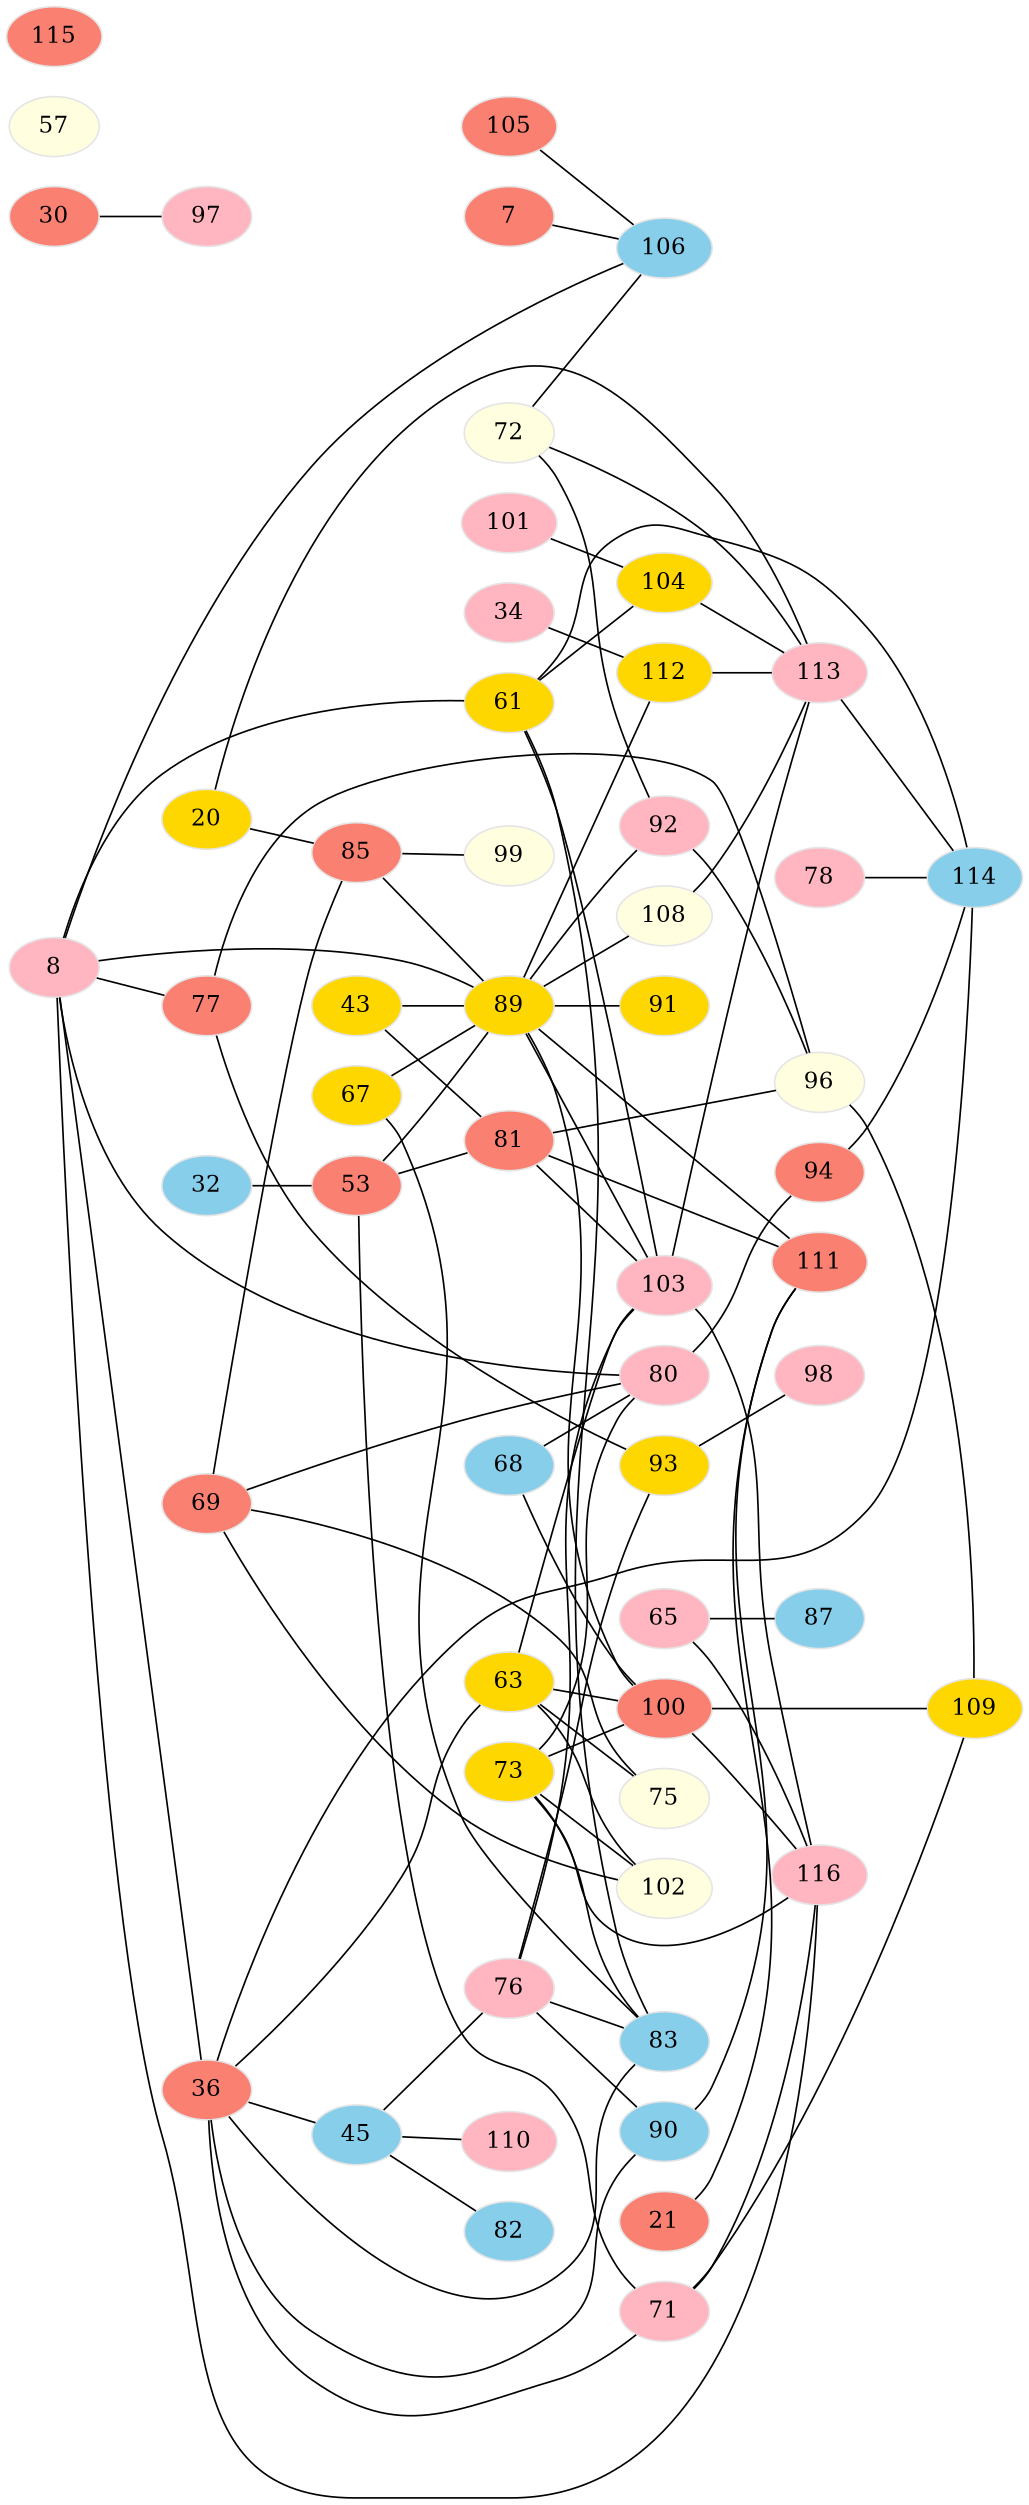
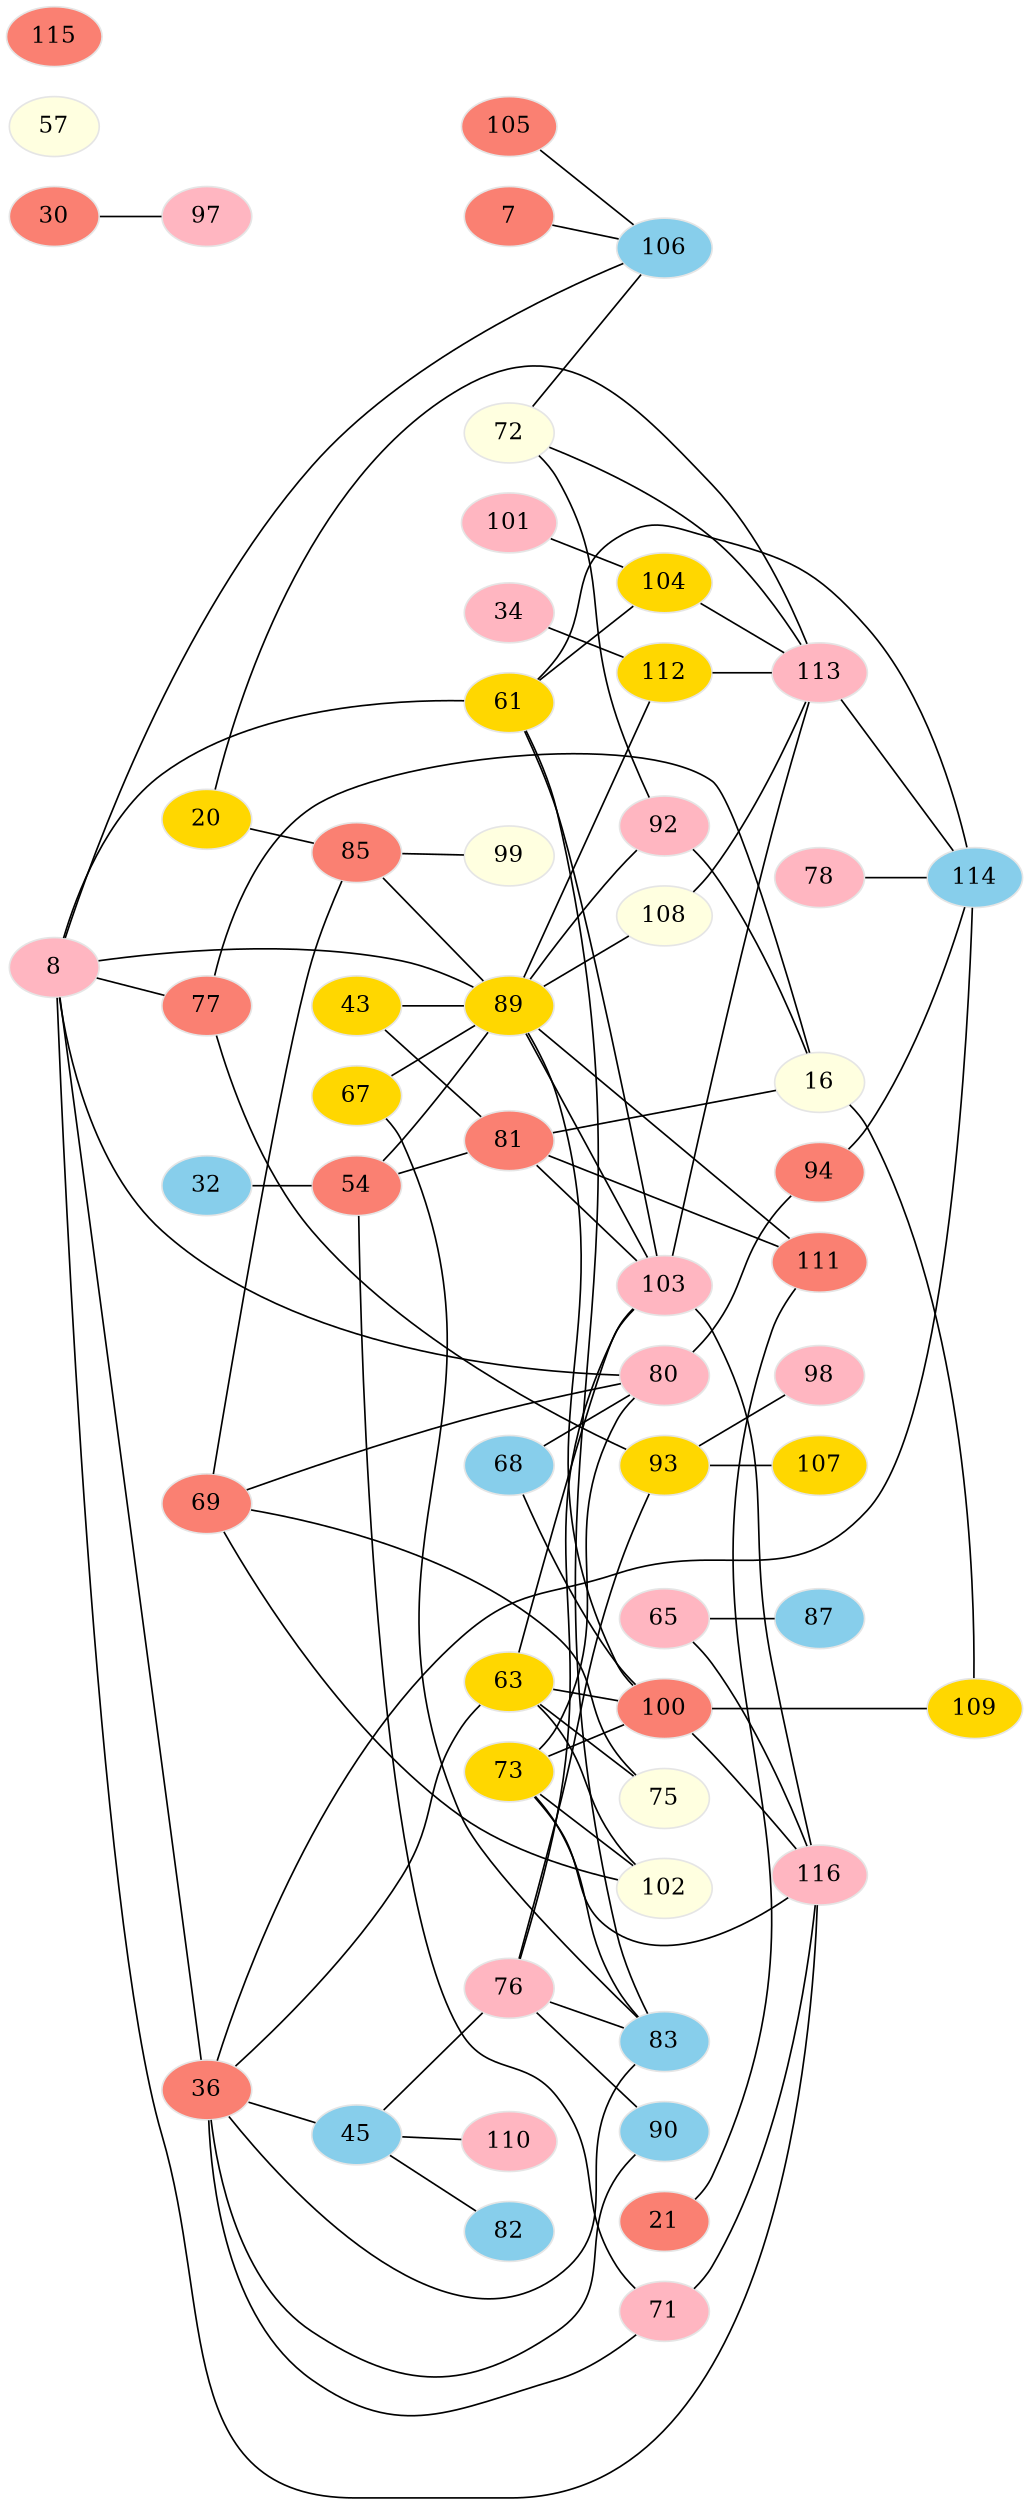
node "91": removed
node "96": label "96" -> "16"
node "53": label "53" -> "54"
node "107": added
edge "111" -- "90": removed
edge "109" -- "71": removed
